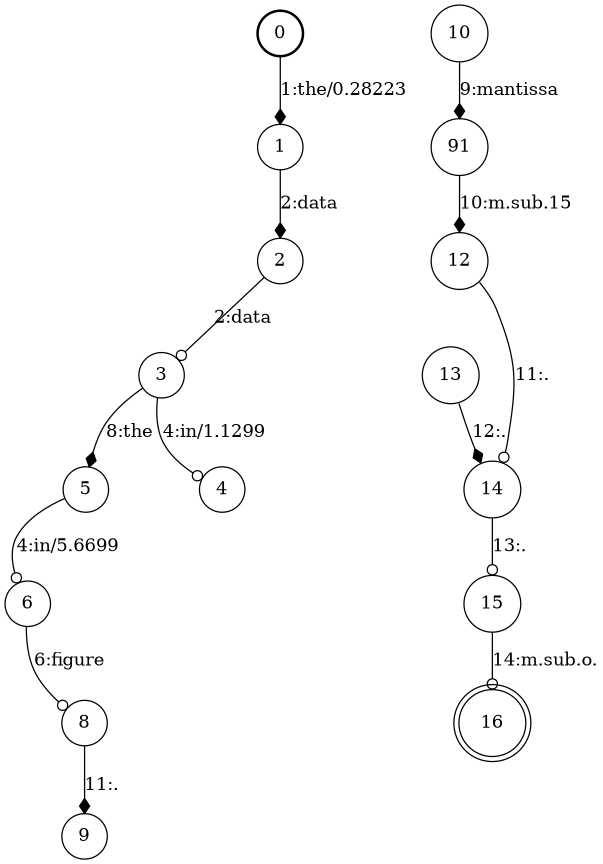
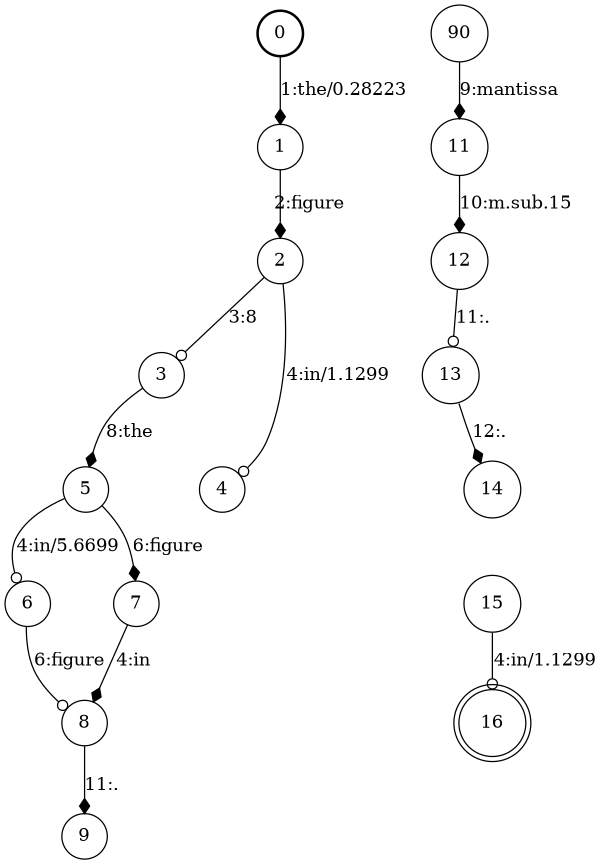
node "10": label "10" -> "90"
node "91": label "91" -> "11"
edge "1" -> "2": label "2:data" -> "2:figure"
edge "2" -> "3": label "2:data" -> "3:8"
edge "12" -> "14": now "12" -> "13"
edge "3" -> "4": now "2" -> "4"
edge "14" -> "15": removed, label "13:."
node "7": added
edge "15" -> "16": label "14:m.sub.o." -> "4:in/1.1299"
